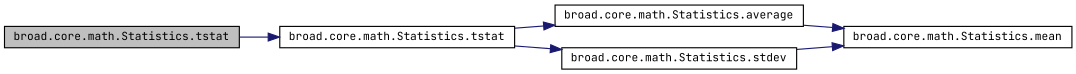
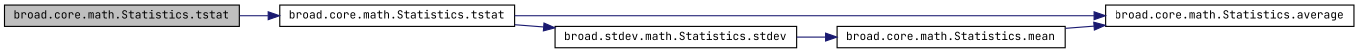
edge "broad.core.math.Statistics.average" -> "broad.core.math.Statistics.mean": reversed
node "broad.core.math.Statistics.stdev": label "broad.core.math.Statistics.stdev" -> "broad.stdev.math.Statistics.stdev"
